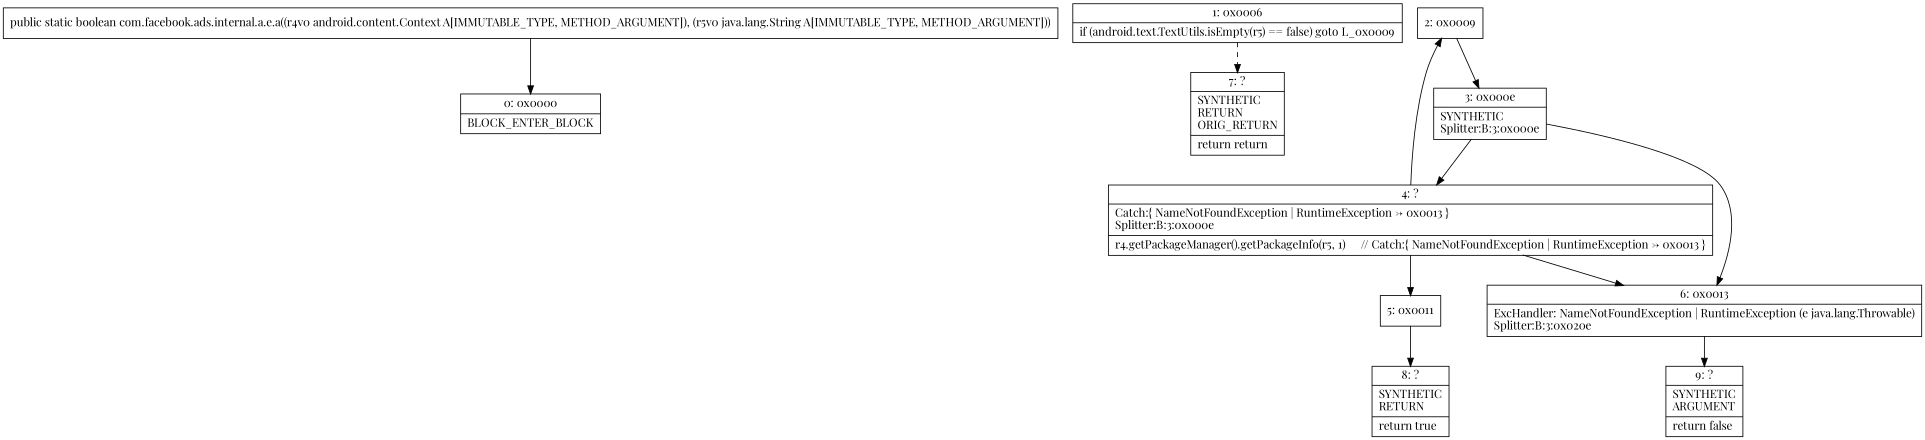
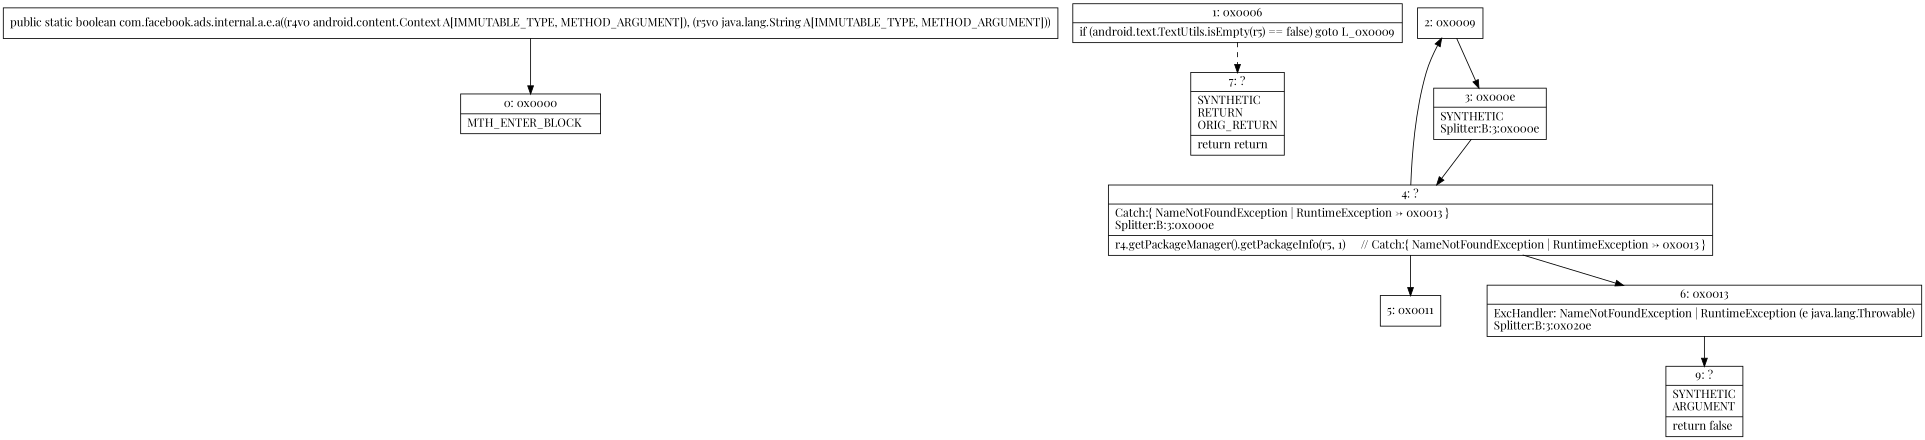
node "0: 0x0000": text "BLOCK_ENTER_BLOCK" -> "MTH_ENTER_BLOCK"
edge "3: 0x000e" -> "6: 0x0013": removed
node "8: ?": removed
